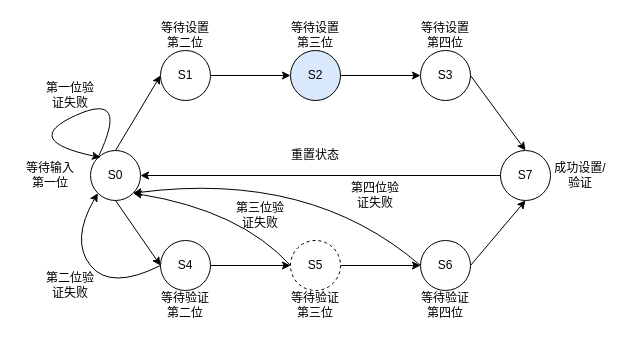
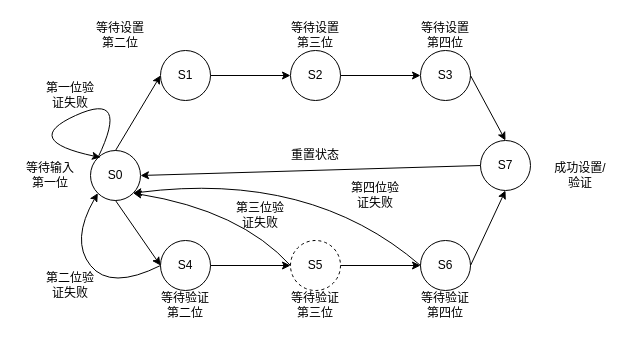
node "等待设置第二位": moved (186, 36) -> (121, 36)
node "S2": fillcolor #dae8fc -> #ffffff
node "S7": moved (526, 176) -> (506, 166)
